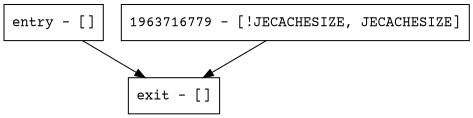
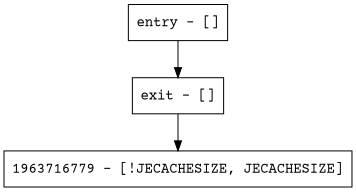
edge "1963716779 - [!JECACHESIZE, JECACHESIZE]" -> "exit - []": reversed
